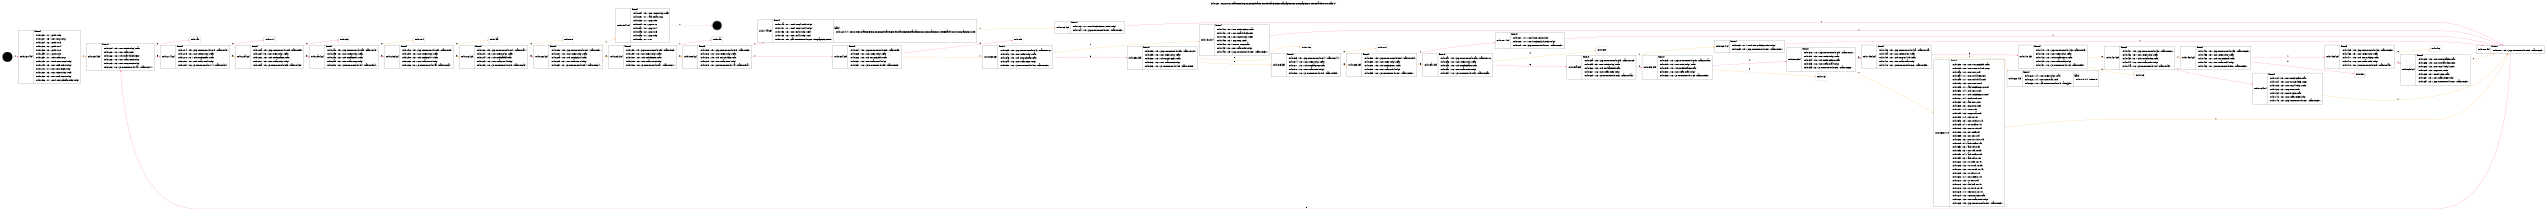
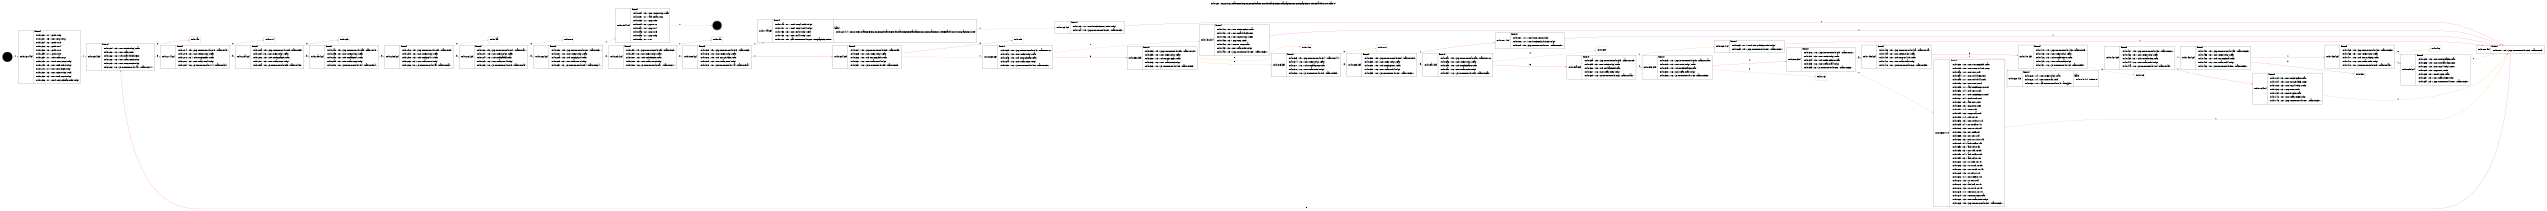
node "0x401794": removed
edge "0x40141e [25]" -> "0x401437 [25]": removed, label "2"
